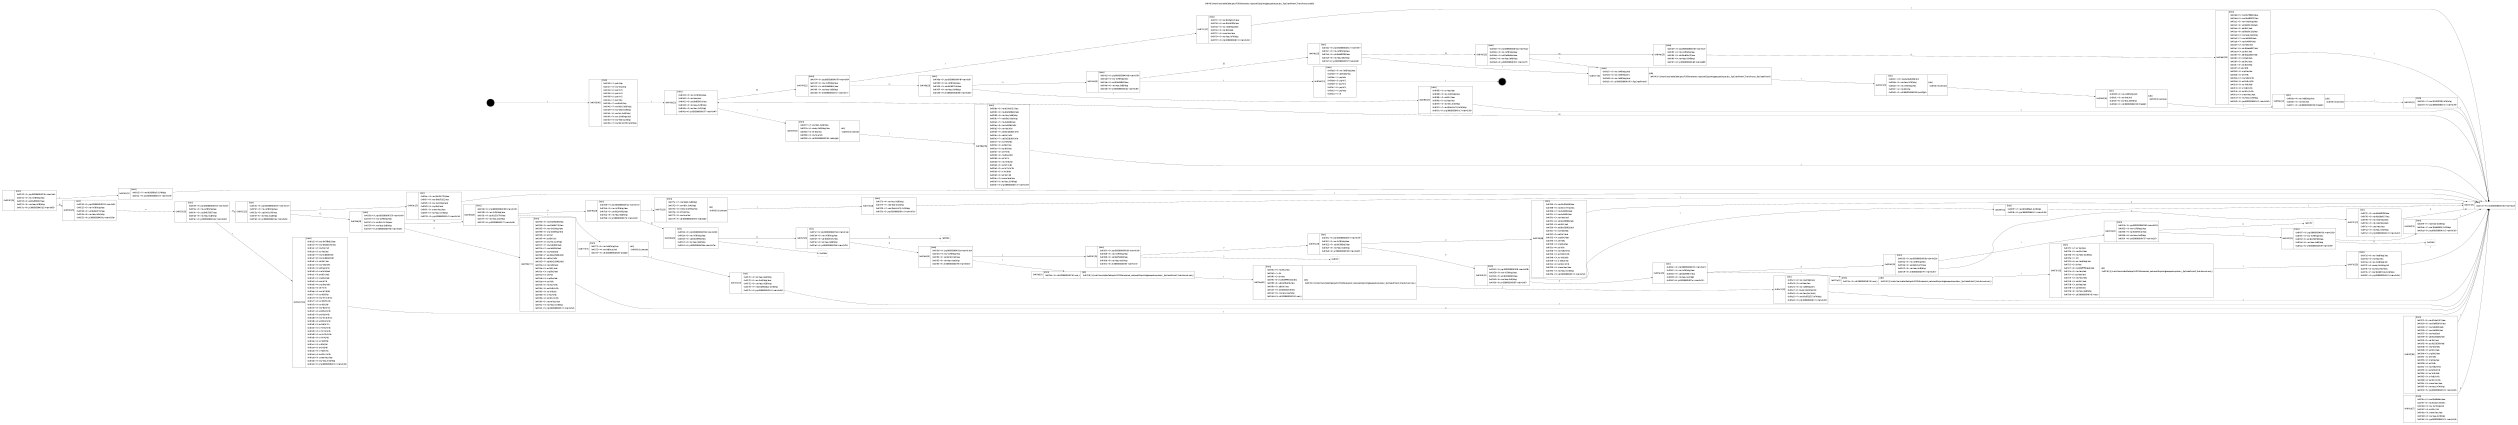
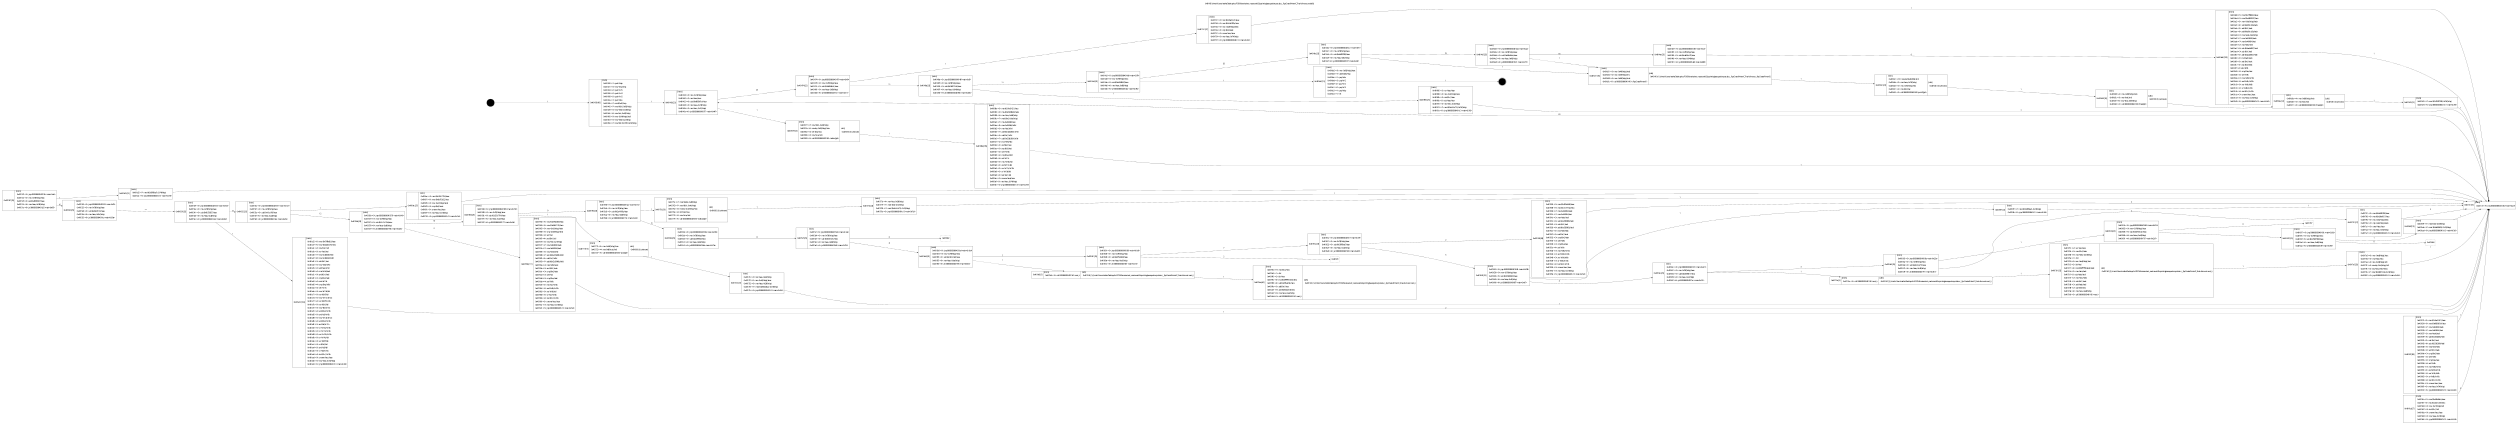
node "0x401b8e": removed
node "0x401a12 [32]": removed
